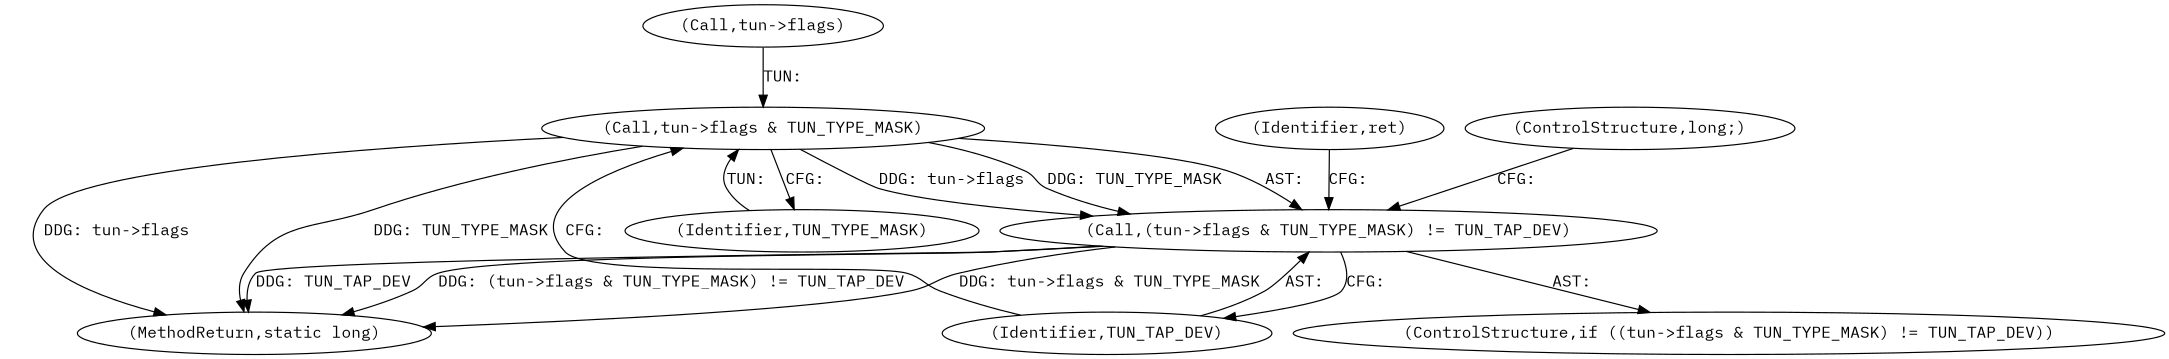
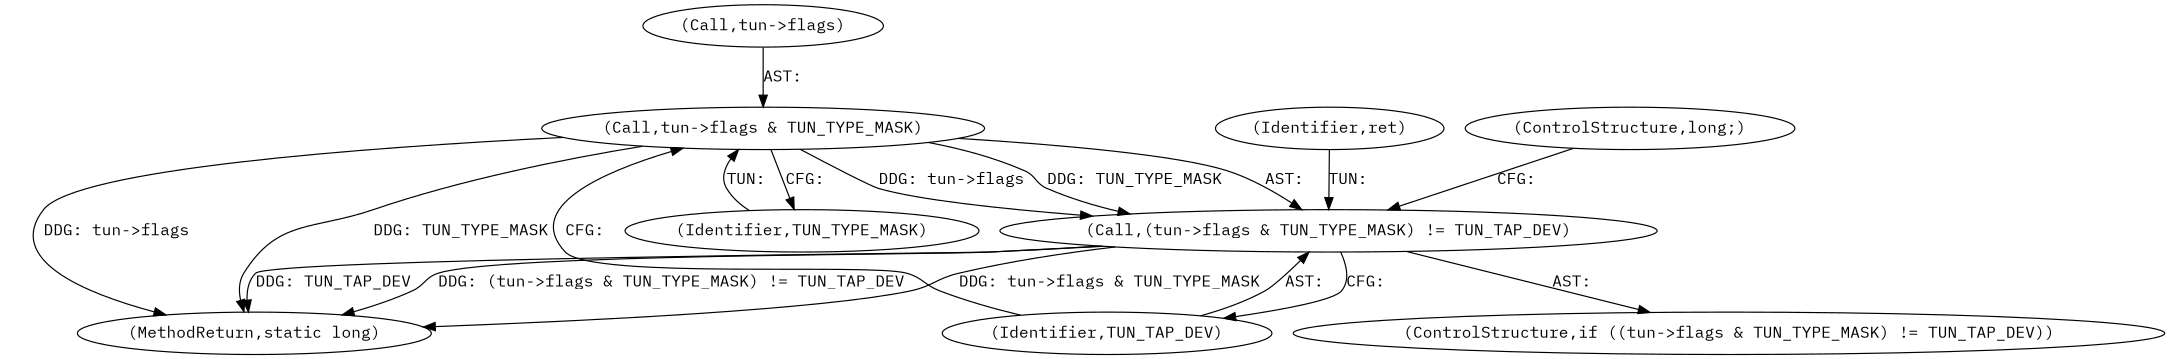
edge "(Call,tun->flags)" -> "(Call,tun->flags & TUN_TYPE_MASK)": label "TUN: " -> "AST: "
edge "(Identifier,ret)" -> "(Call,(tun->flags & TUN_TYPE_MASK) != TUN_TAP_DEV)": label "CFG: " -> "TUN: "
